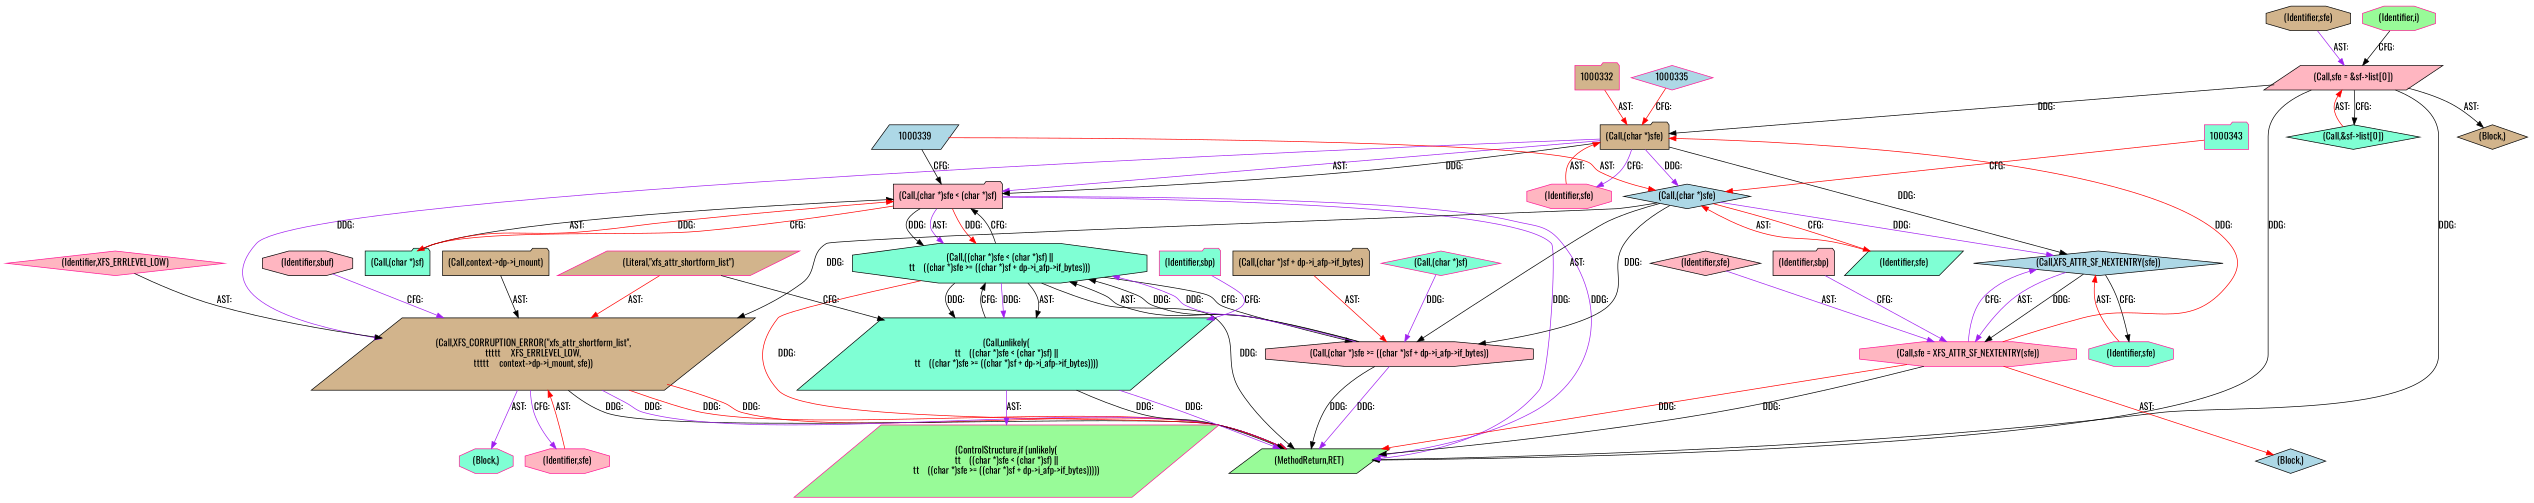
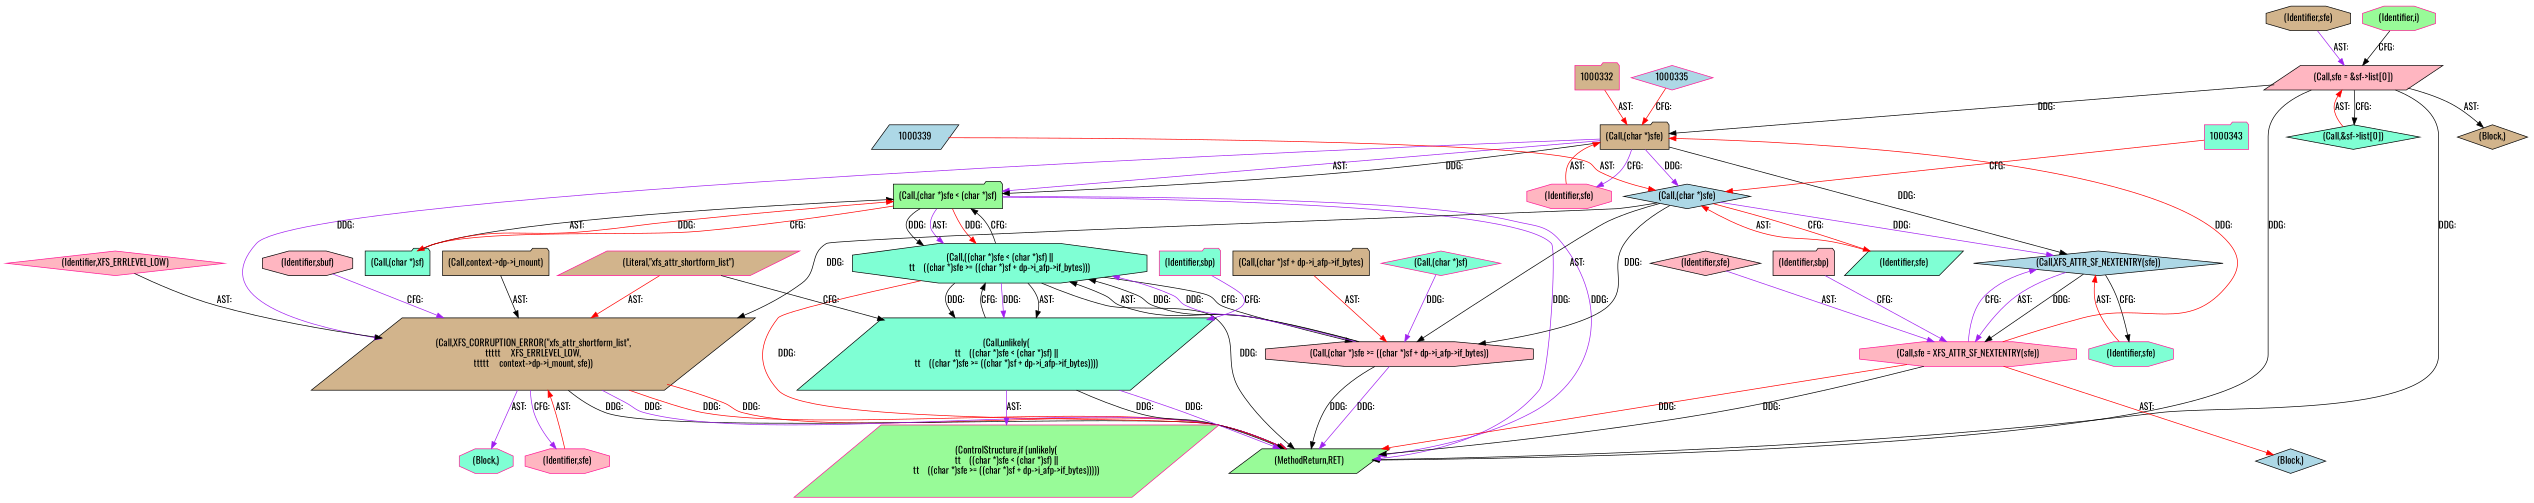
edge "1000339" -> "(Call,(char *)sfe < (char *)sf)": removed, label "CFG:"
node "(Call,(char *)sfe < (char *)sf)": fillcolor lightpink -> palegreen
